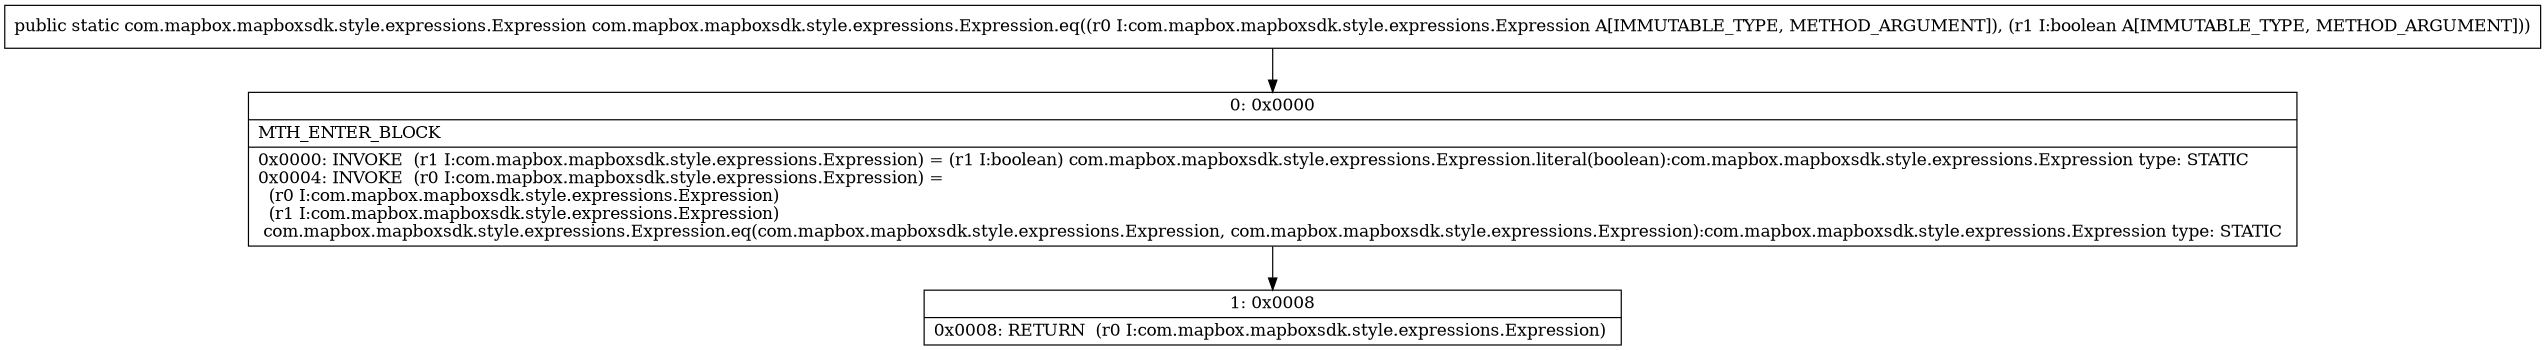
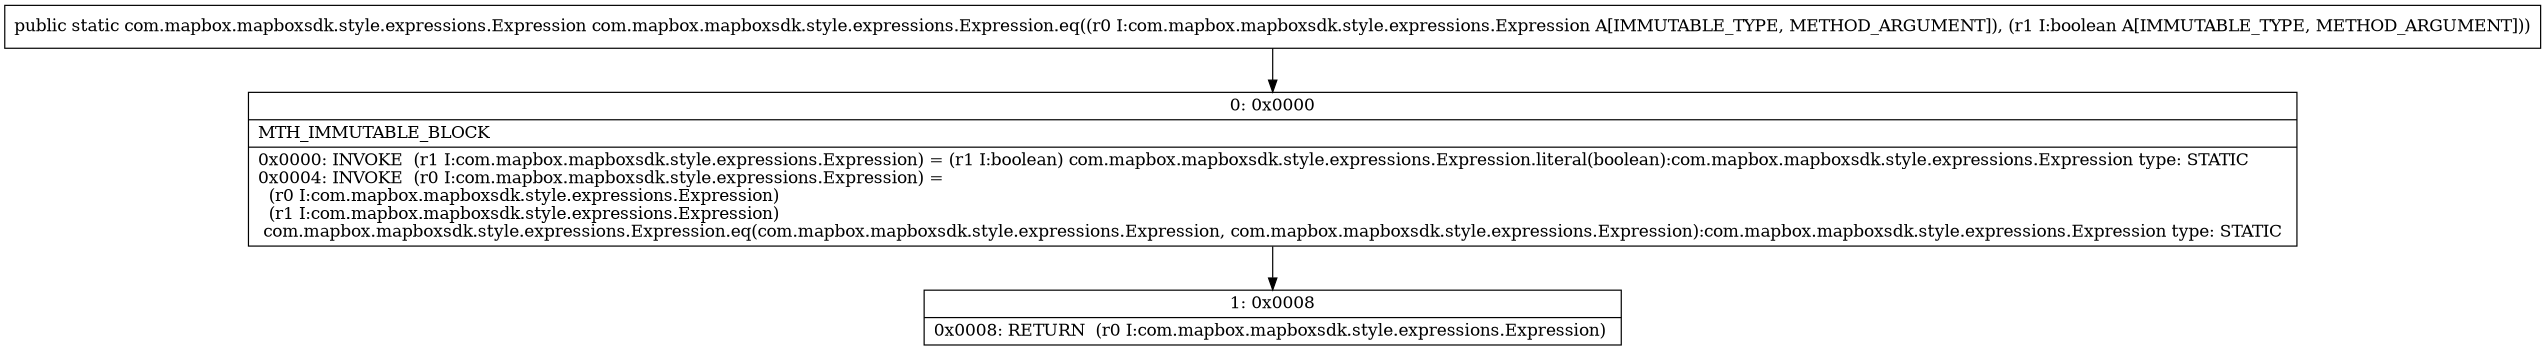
node "0: 0x0000": text "MTH_ENTER_BLOCK" -> "MTH_IMMUTABLE_BLOCK"
